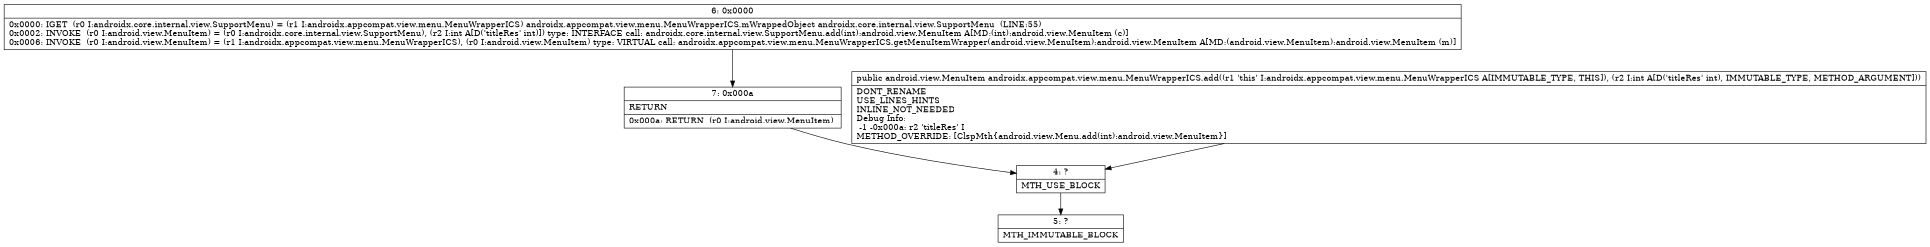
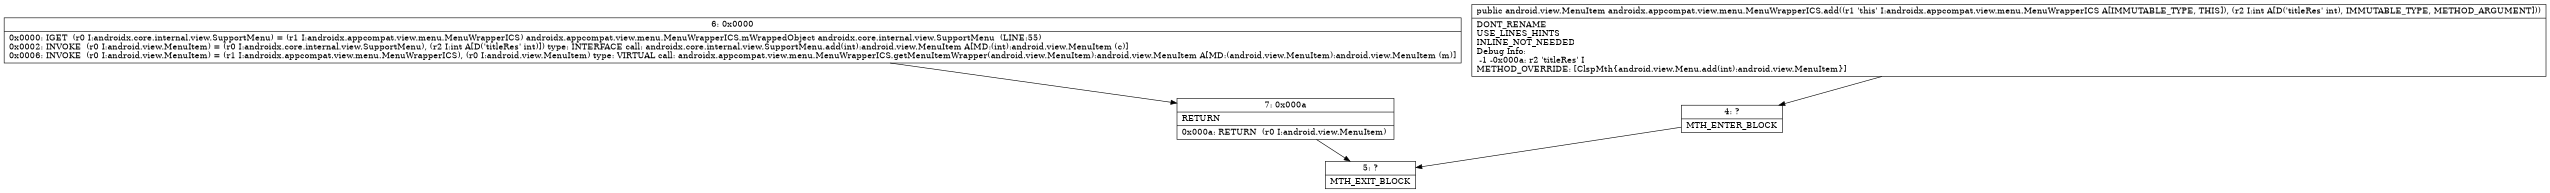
edge "7: 0x000a" -> "4: ?": now "7: 0x000a" -> "5: ?"
node "4: ?": text "MTH_USE_BLOCK" -> "MTH_ENTER_BLOCK"
node "5: ?": text "MTH_IMMUTABLE_BLOCK" -> "MTH_EXIT_BLOCK"
